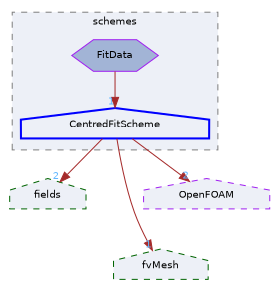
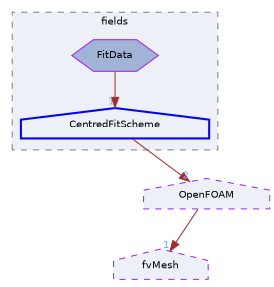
cluster "schemes": label "schemes" -> "fields"
edge "CentredFitScheme" -> "fvMesh": now "OpenFOAM" -> "fvMesh"
node "fields": removed
node "fvMesh": color darkgreen -> purple
